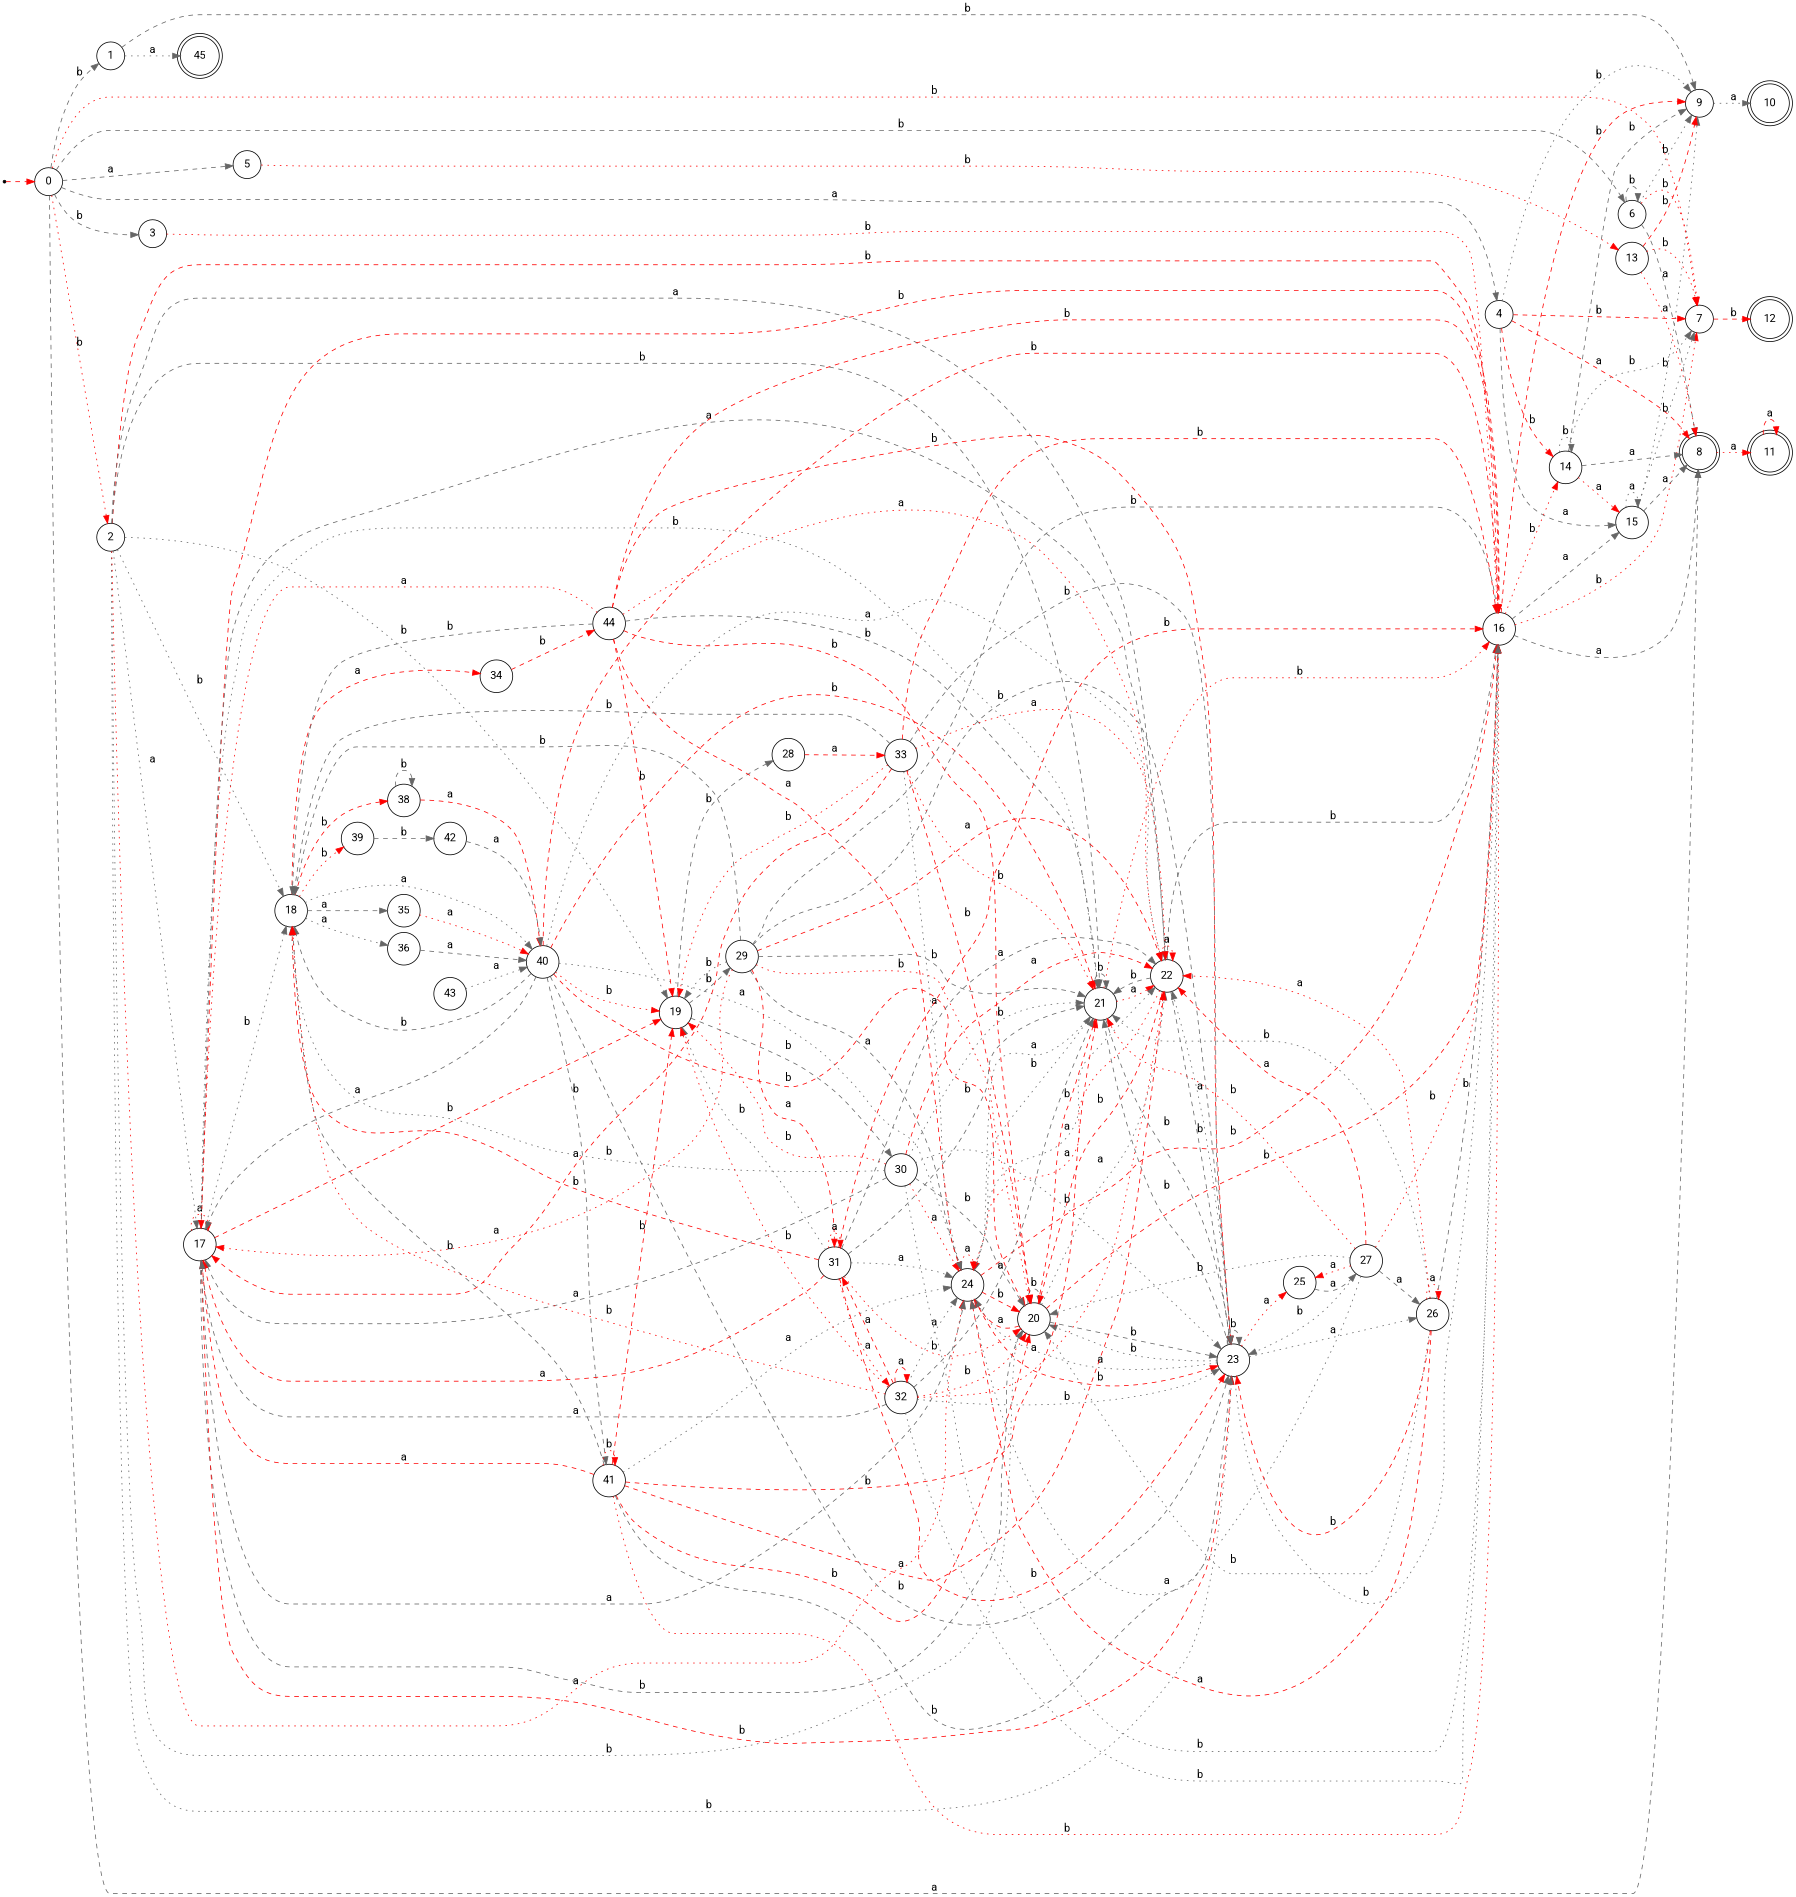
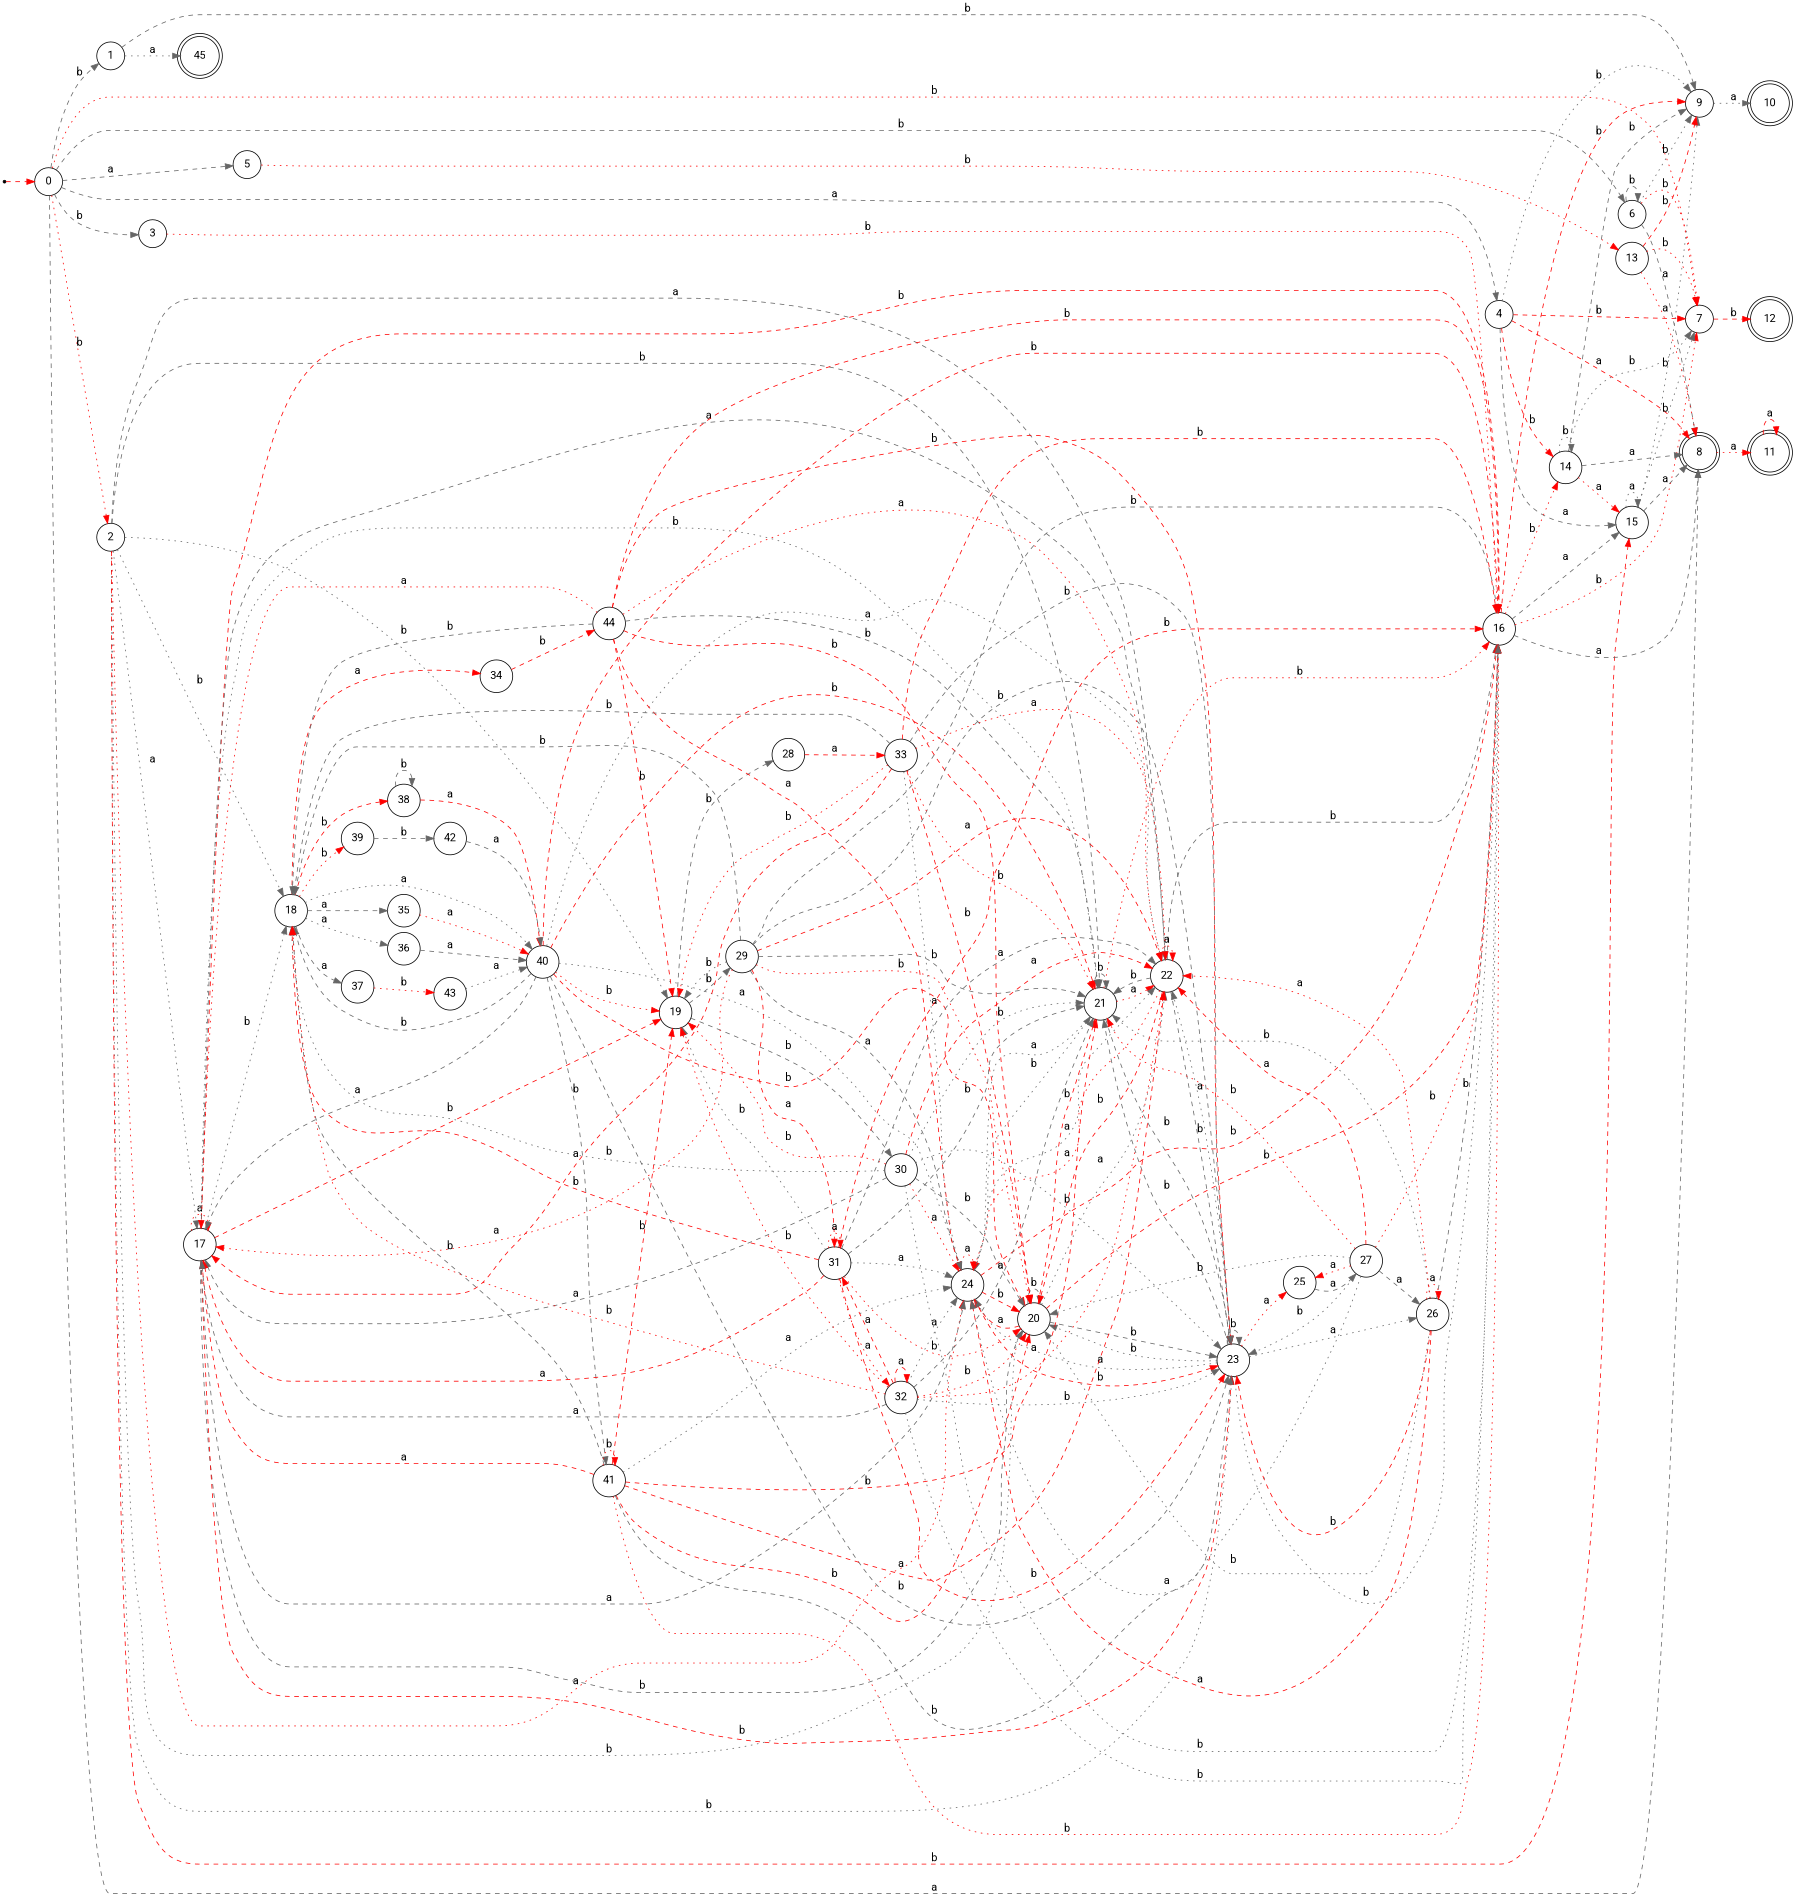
edge "2" -> "16": now "2" -> "15"
node "37": added
